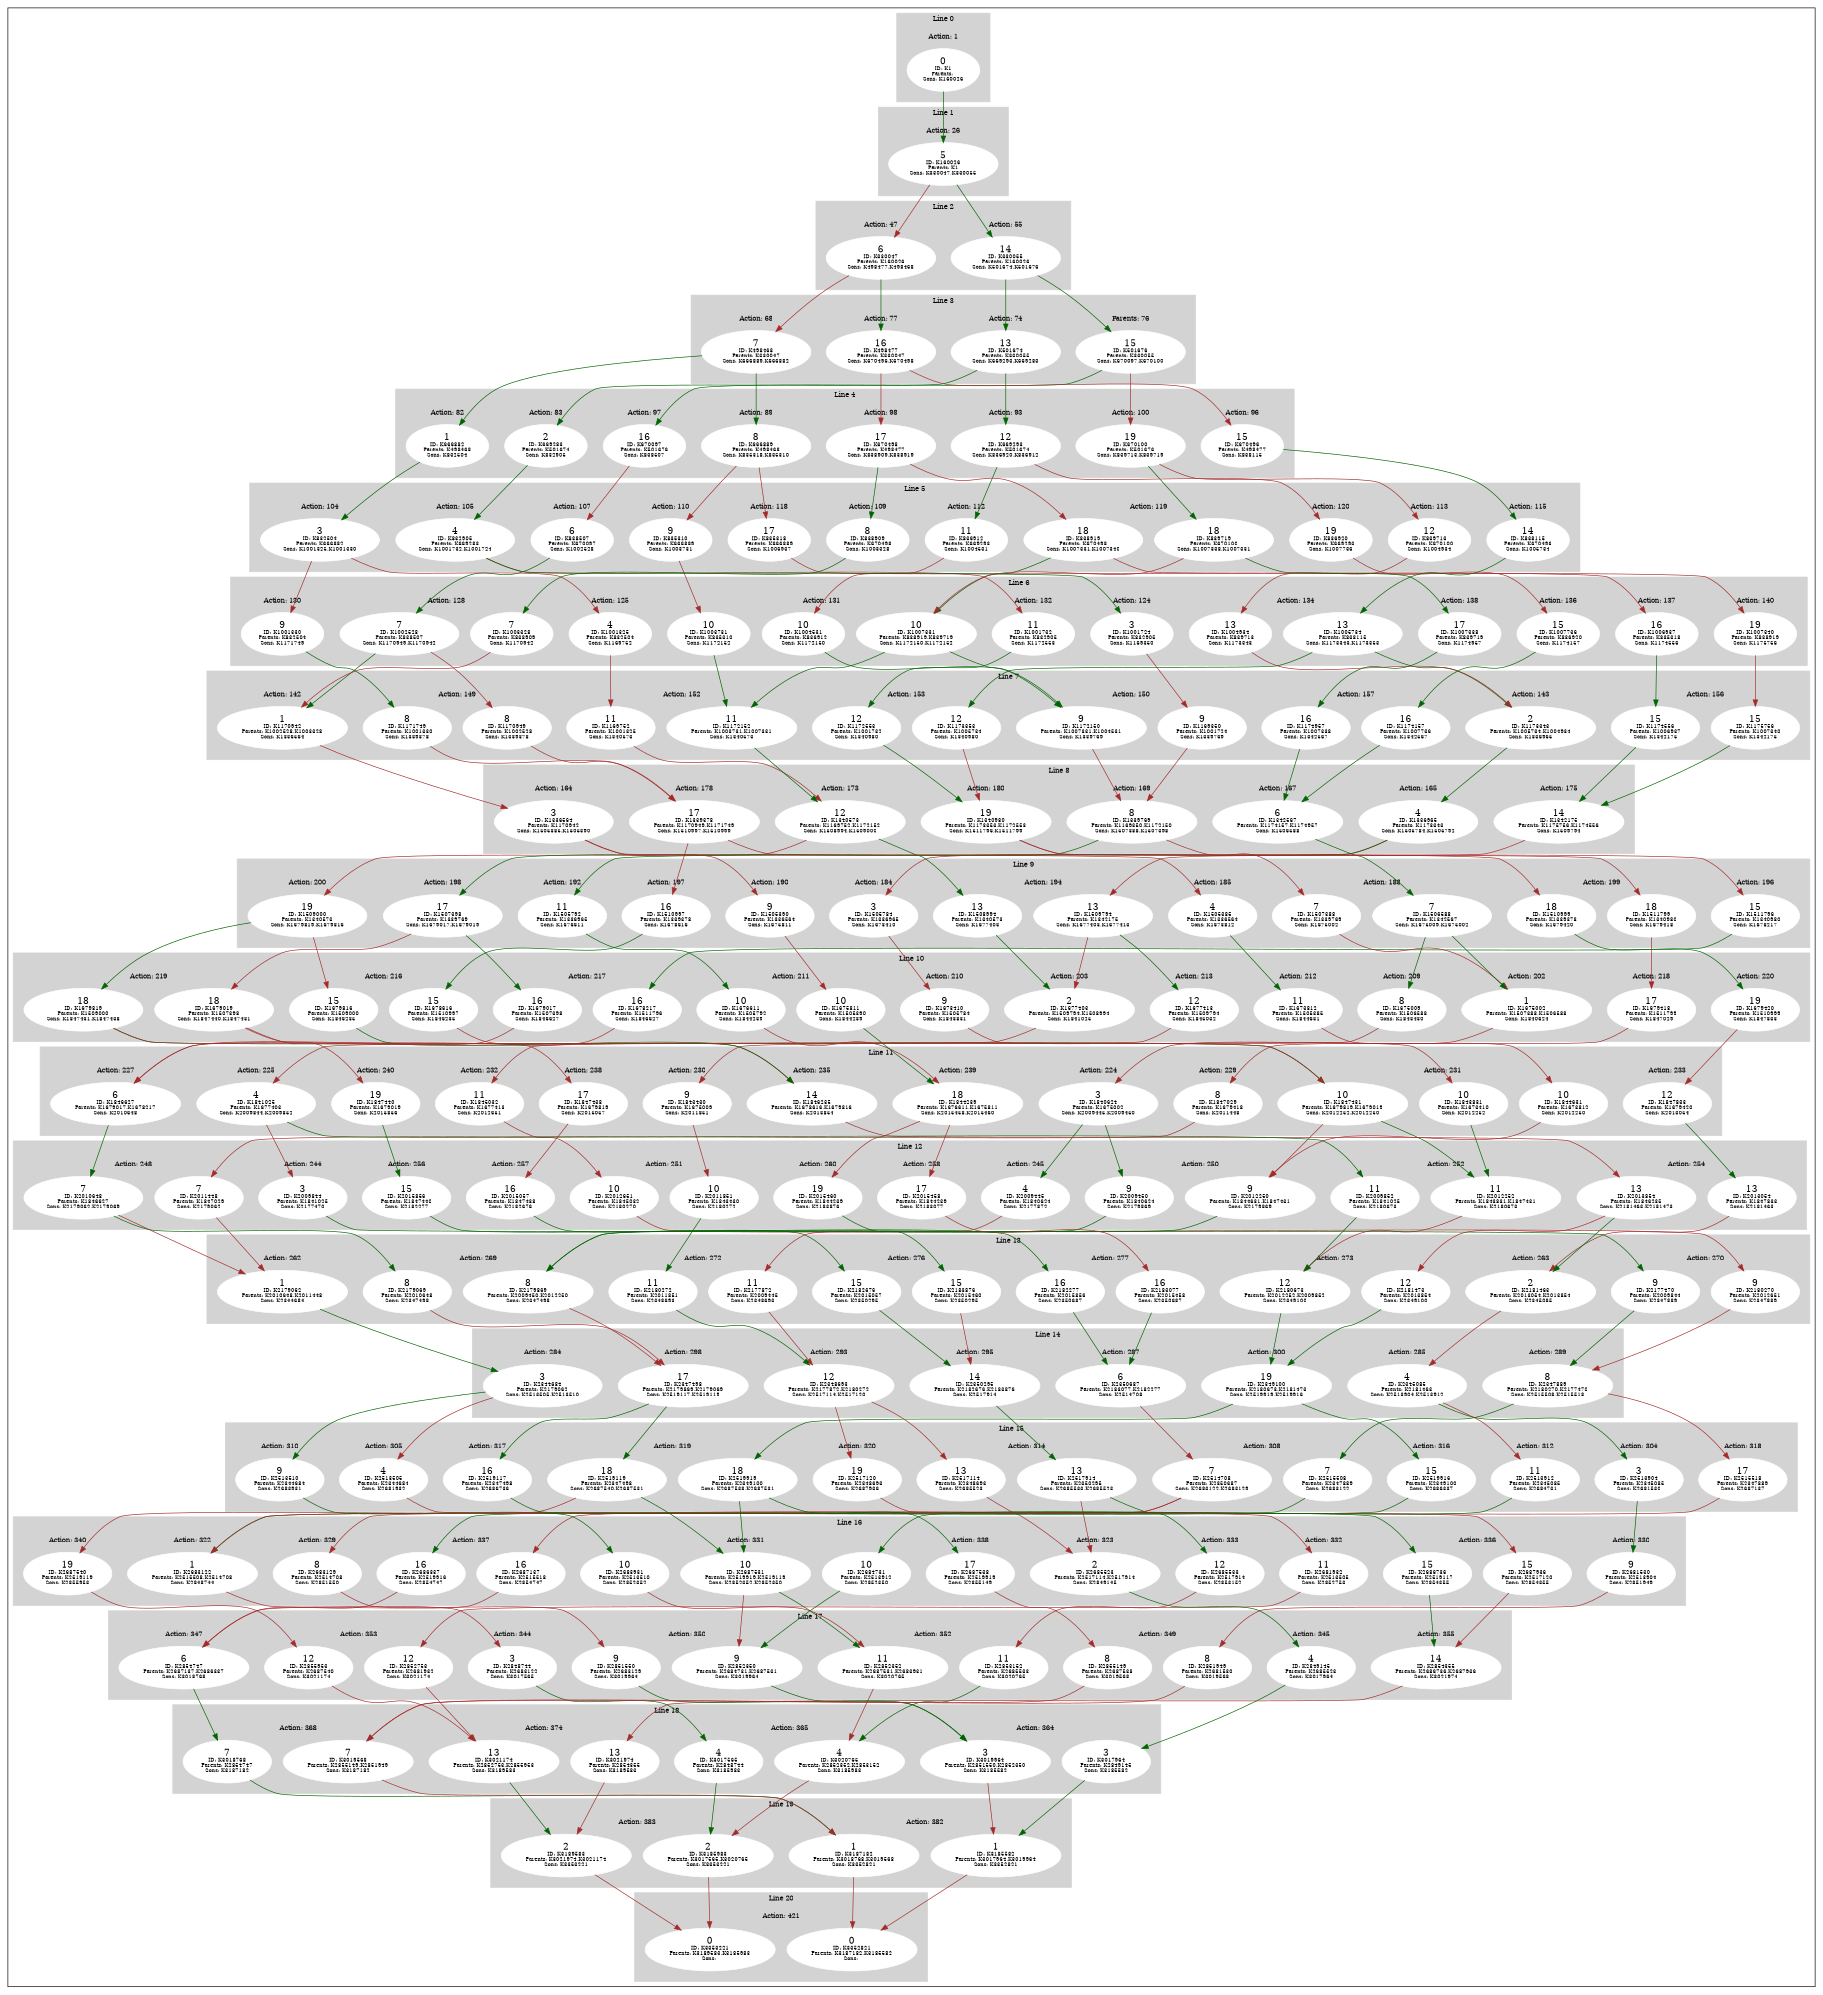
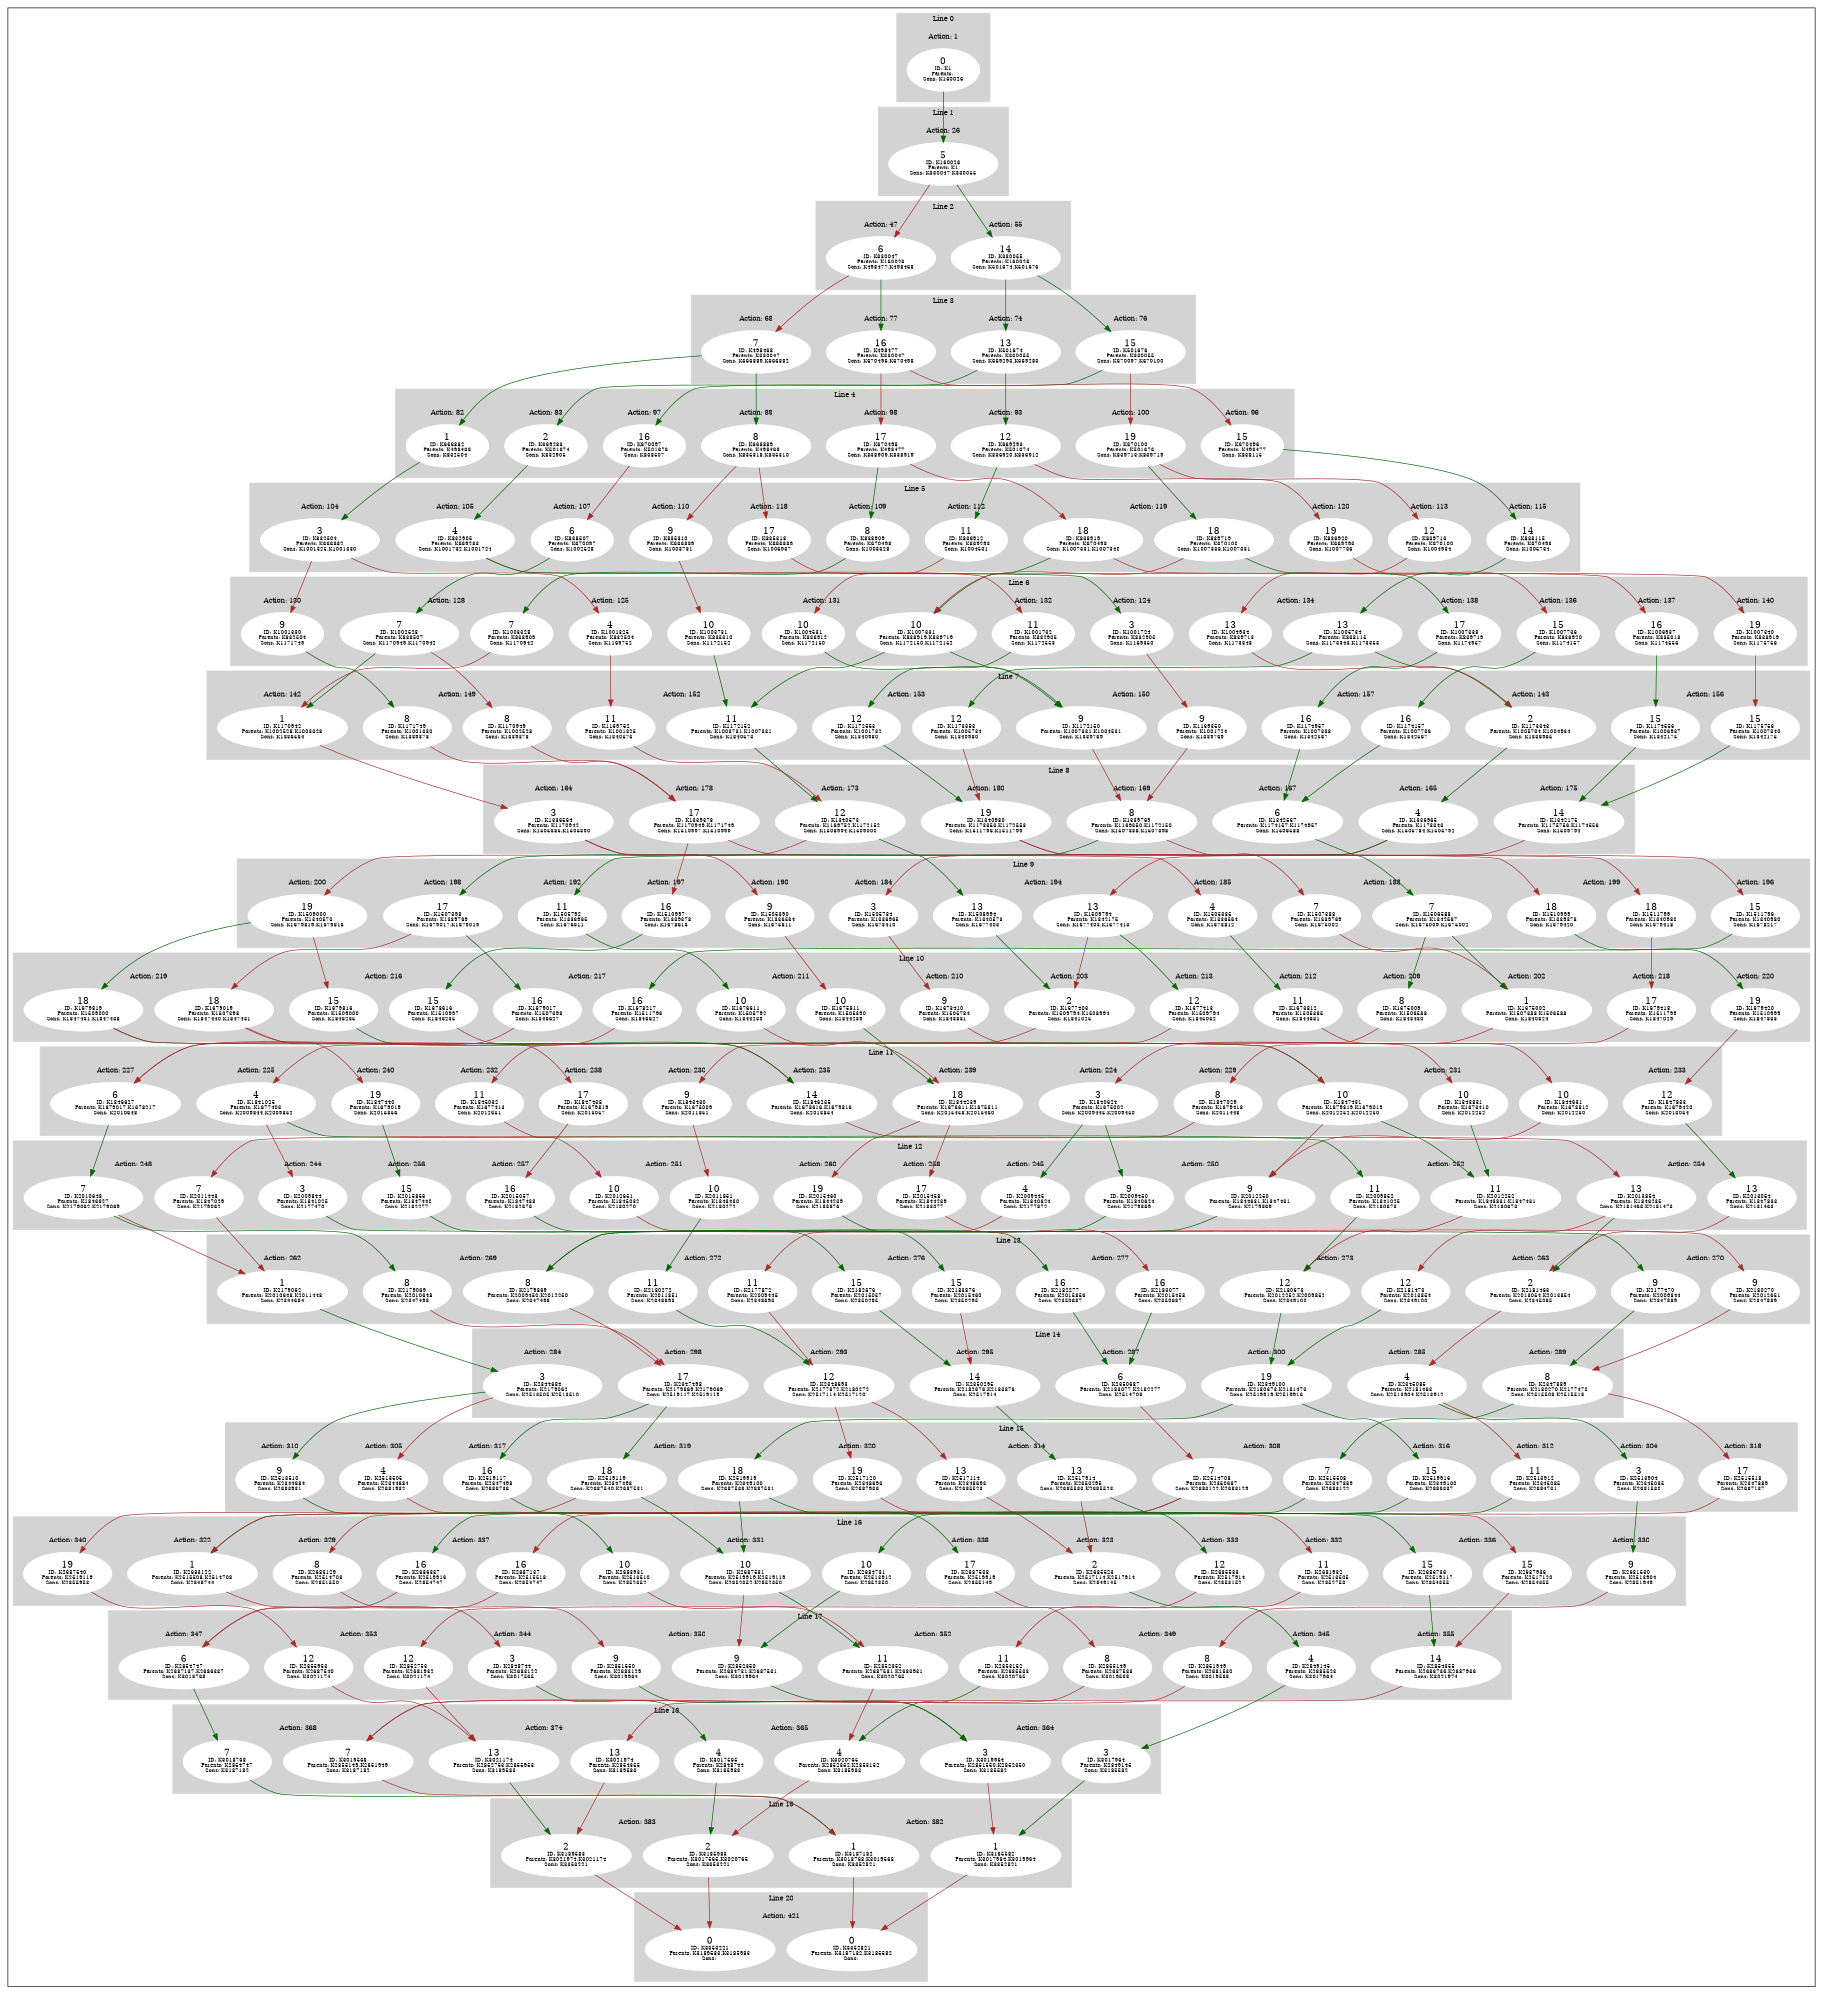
cluster "Parents: 76": label "Parents: 76" -> "Action: 76"
